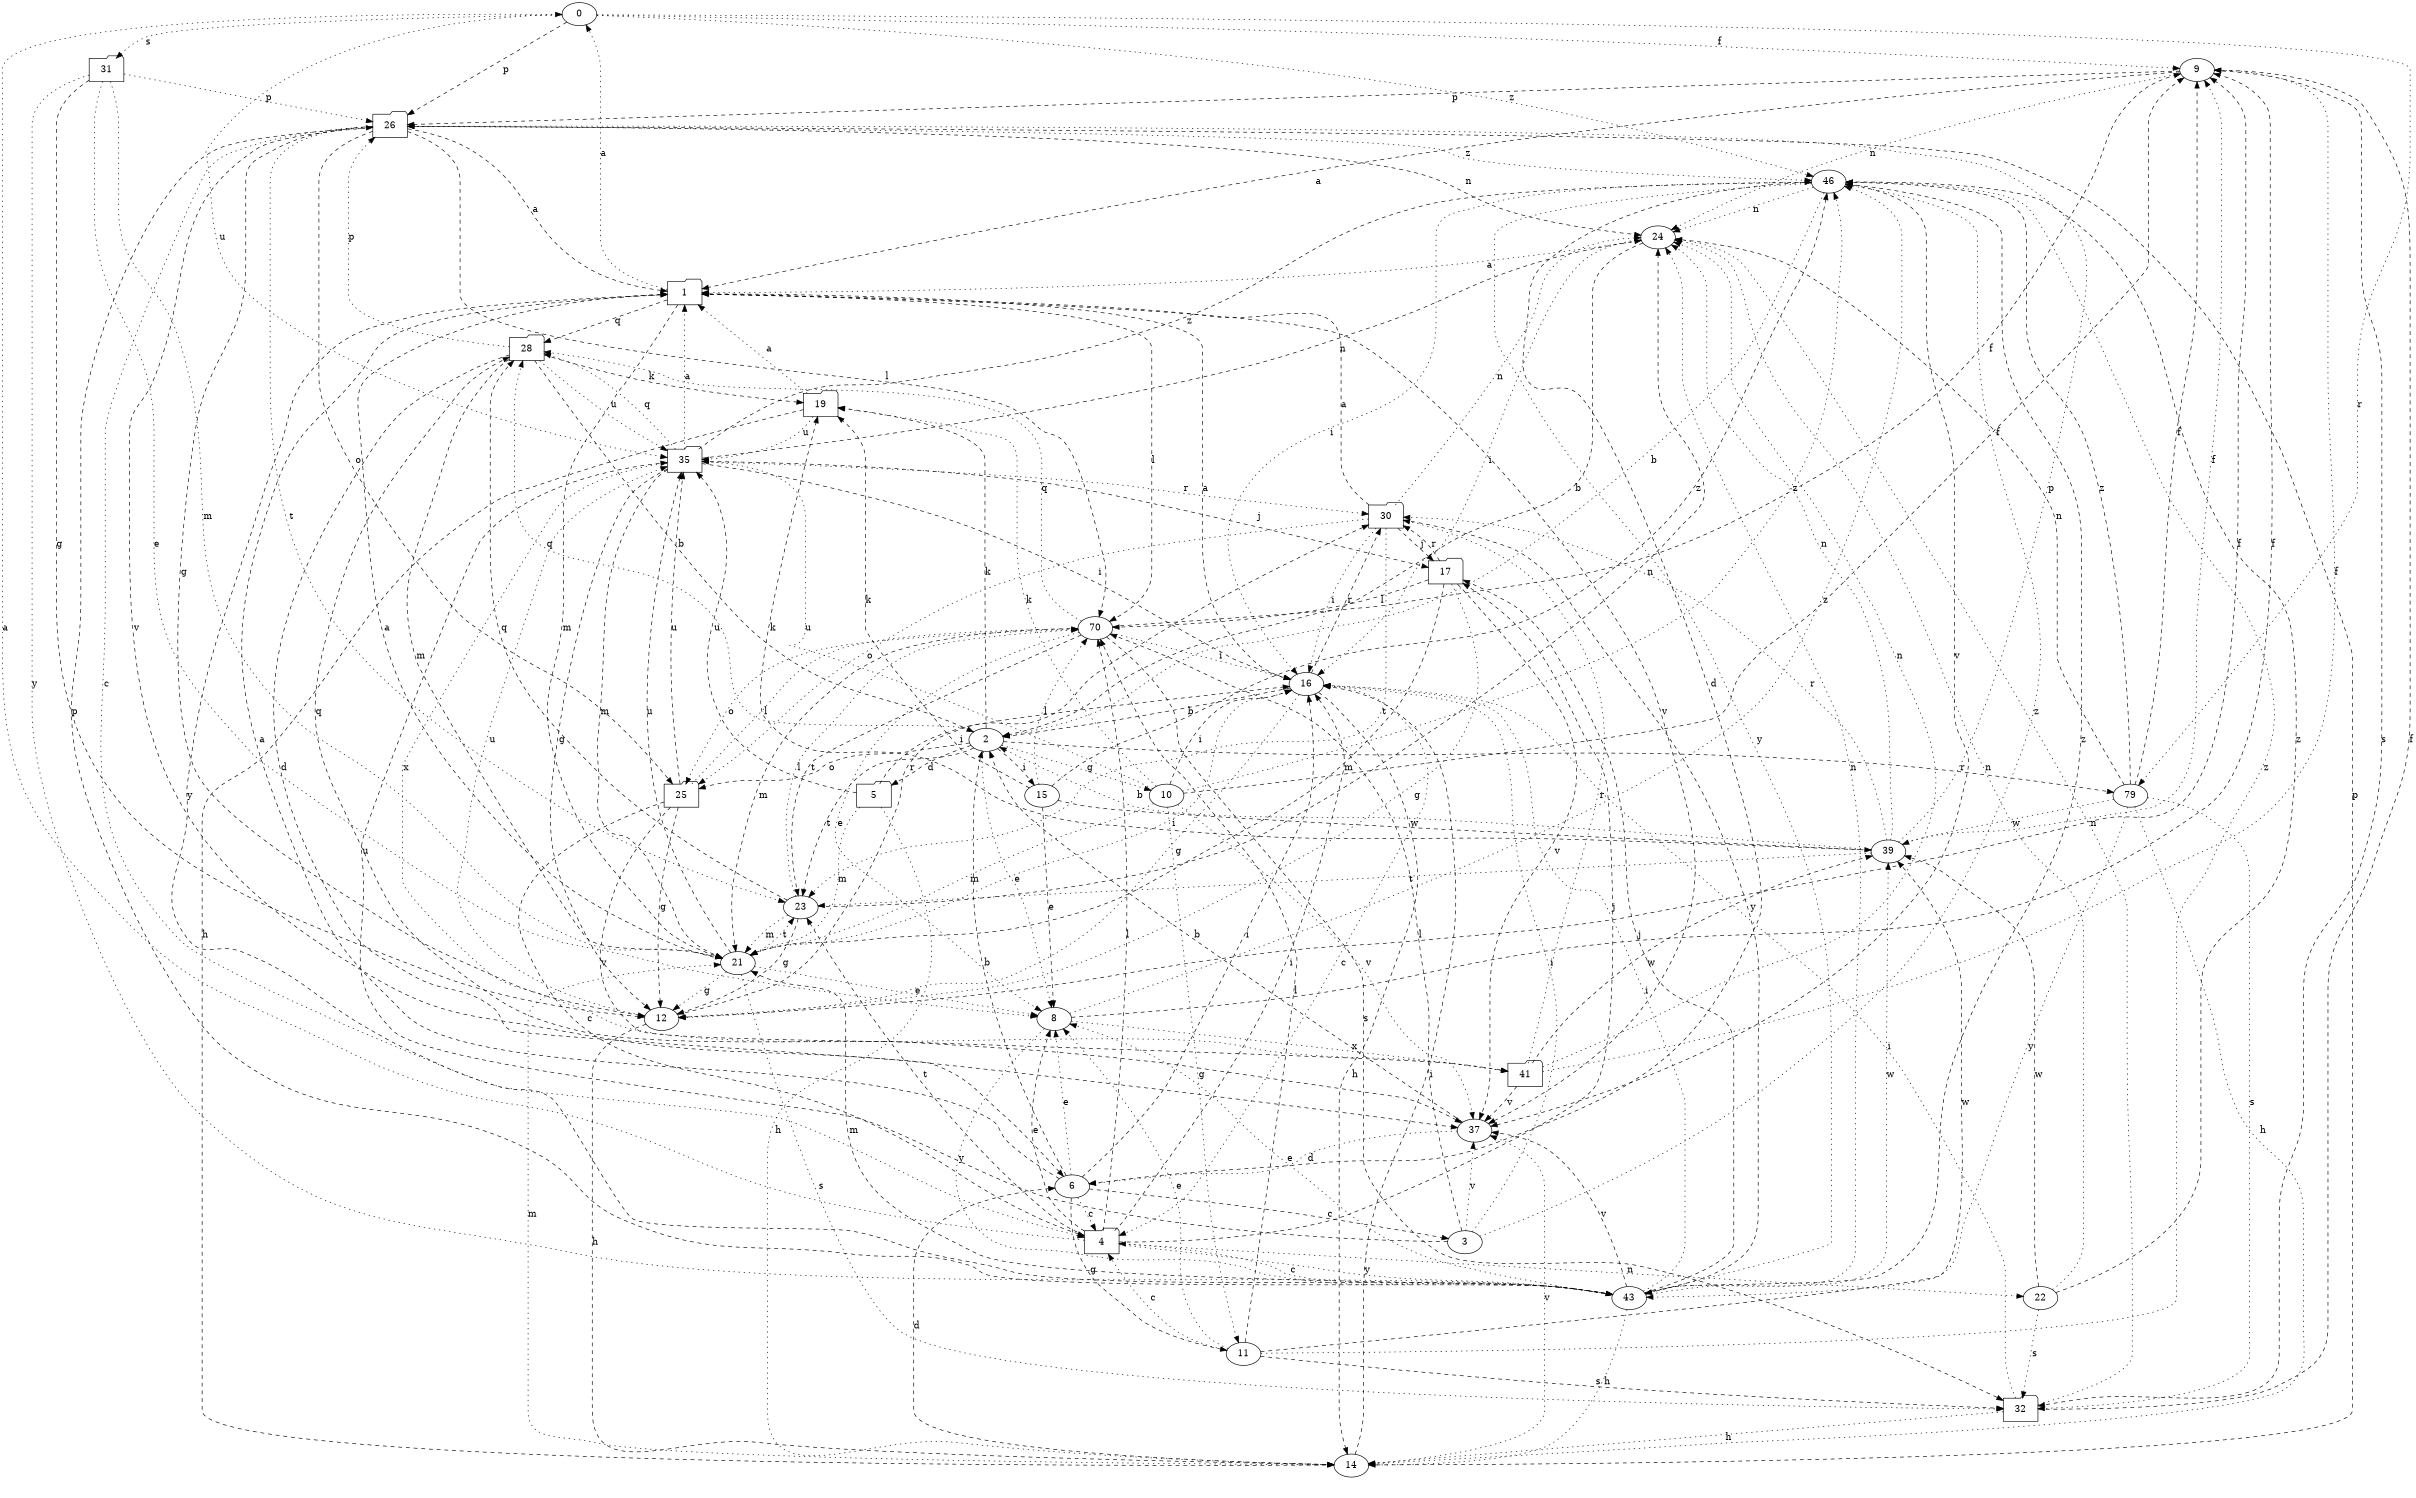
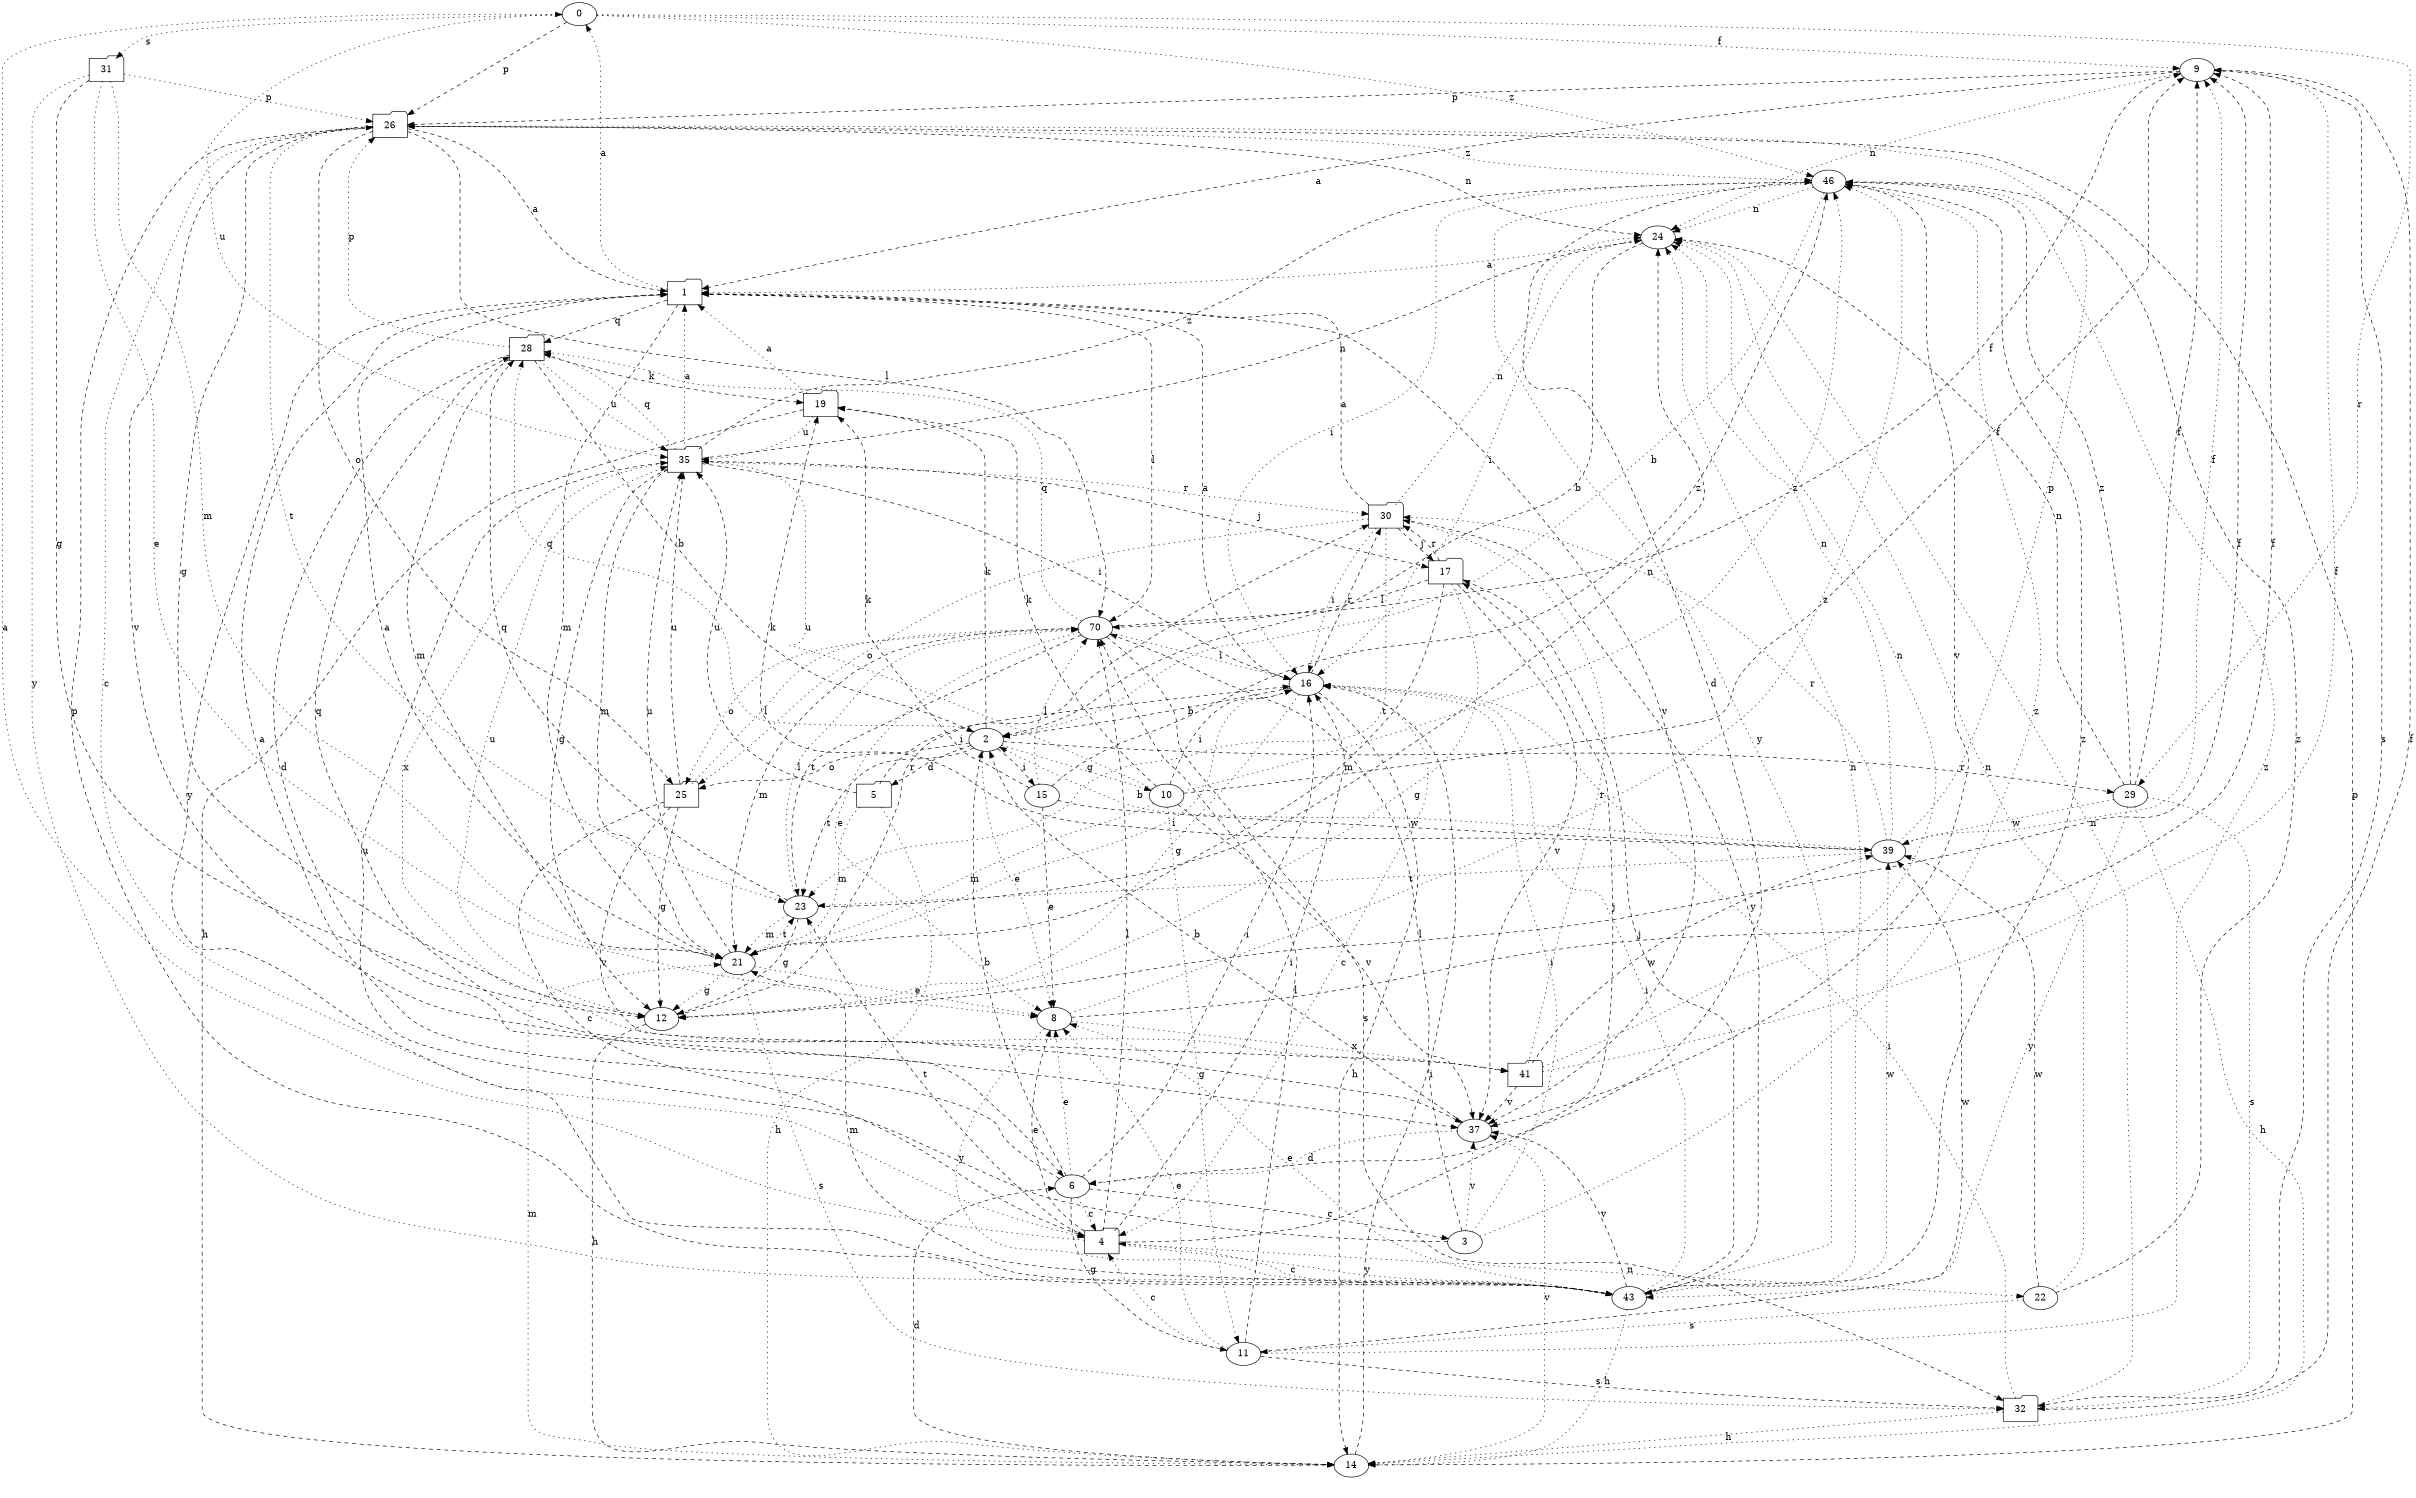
edge "10" -> "19": style dotted -> dashed
node "79": label "79" -> "29"
edge "10" -> "37": style dotted -> dashed
edge "22" -> "32": now "22" -> "11"
